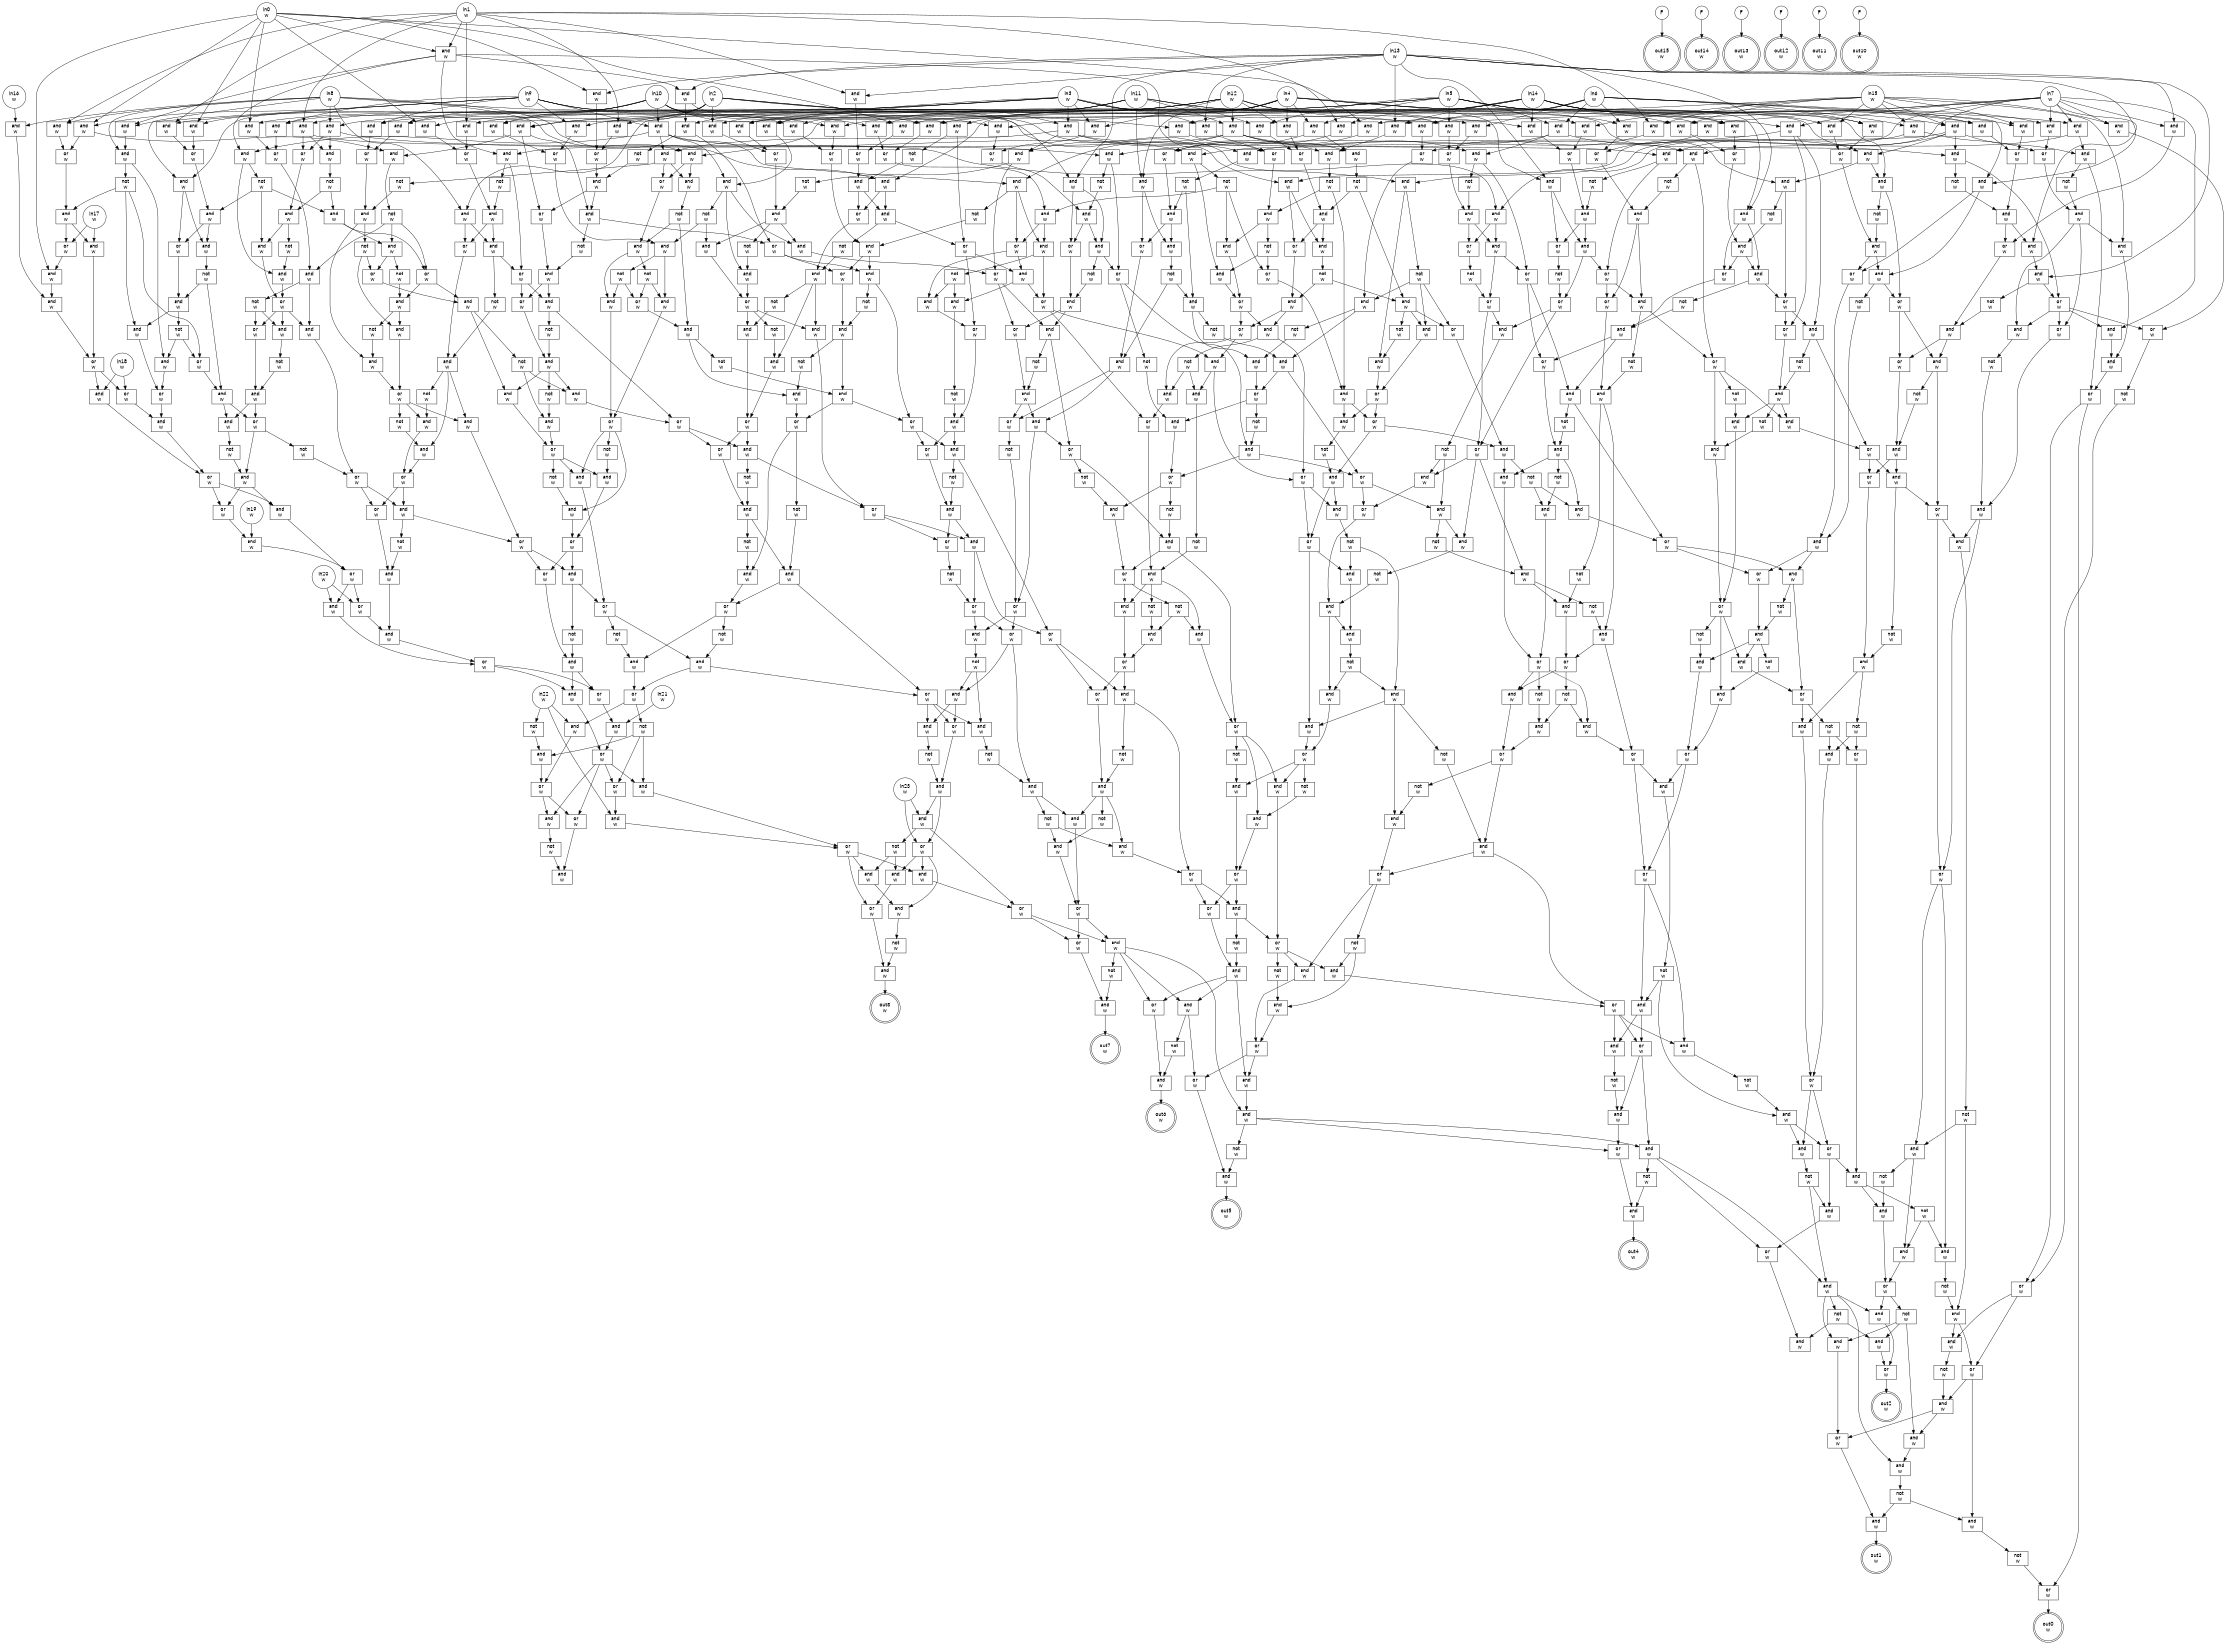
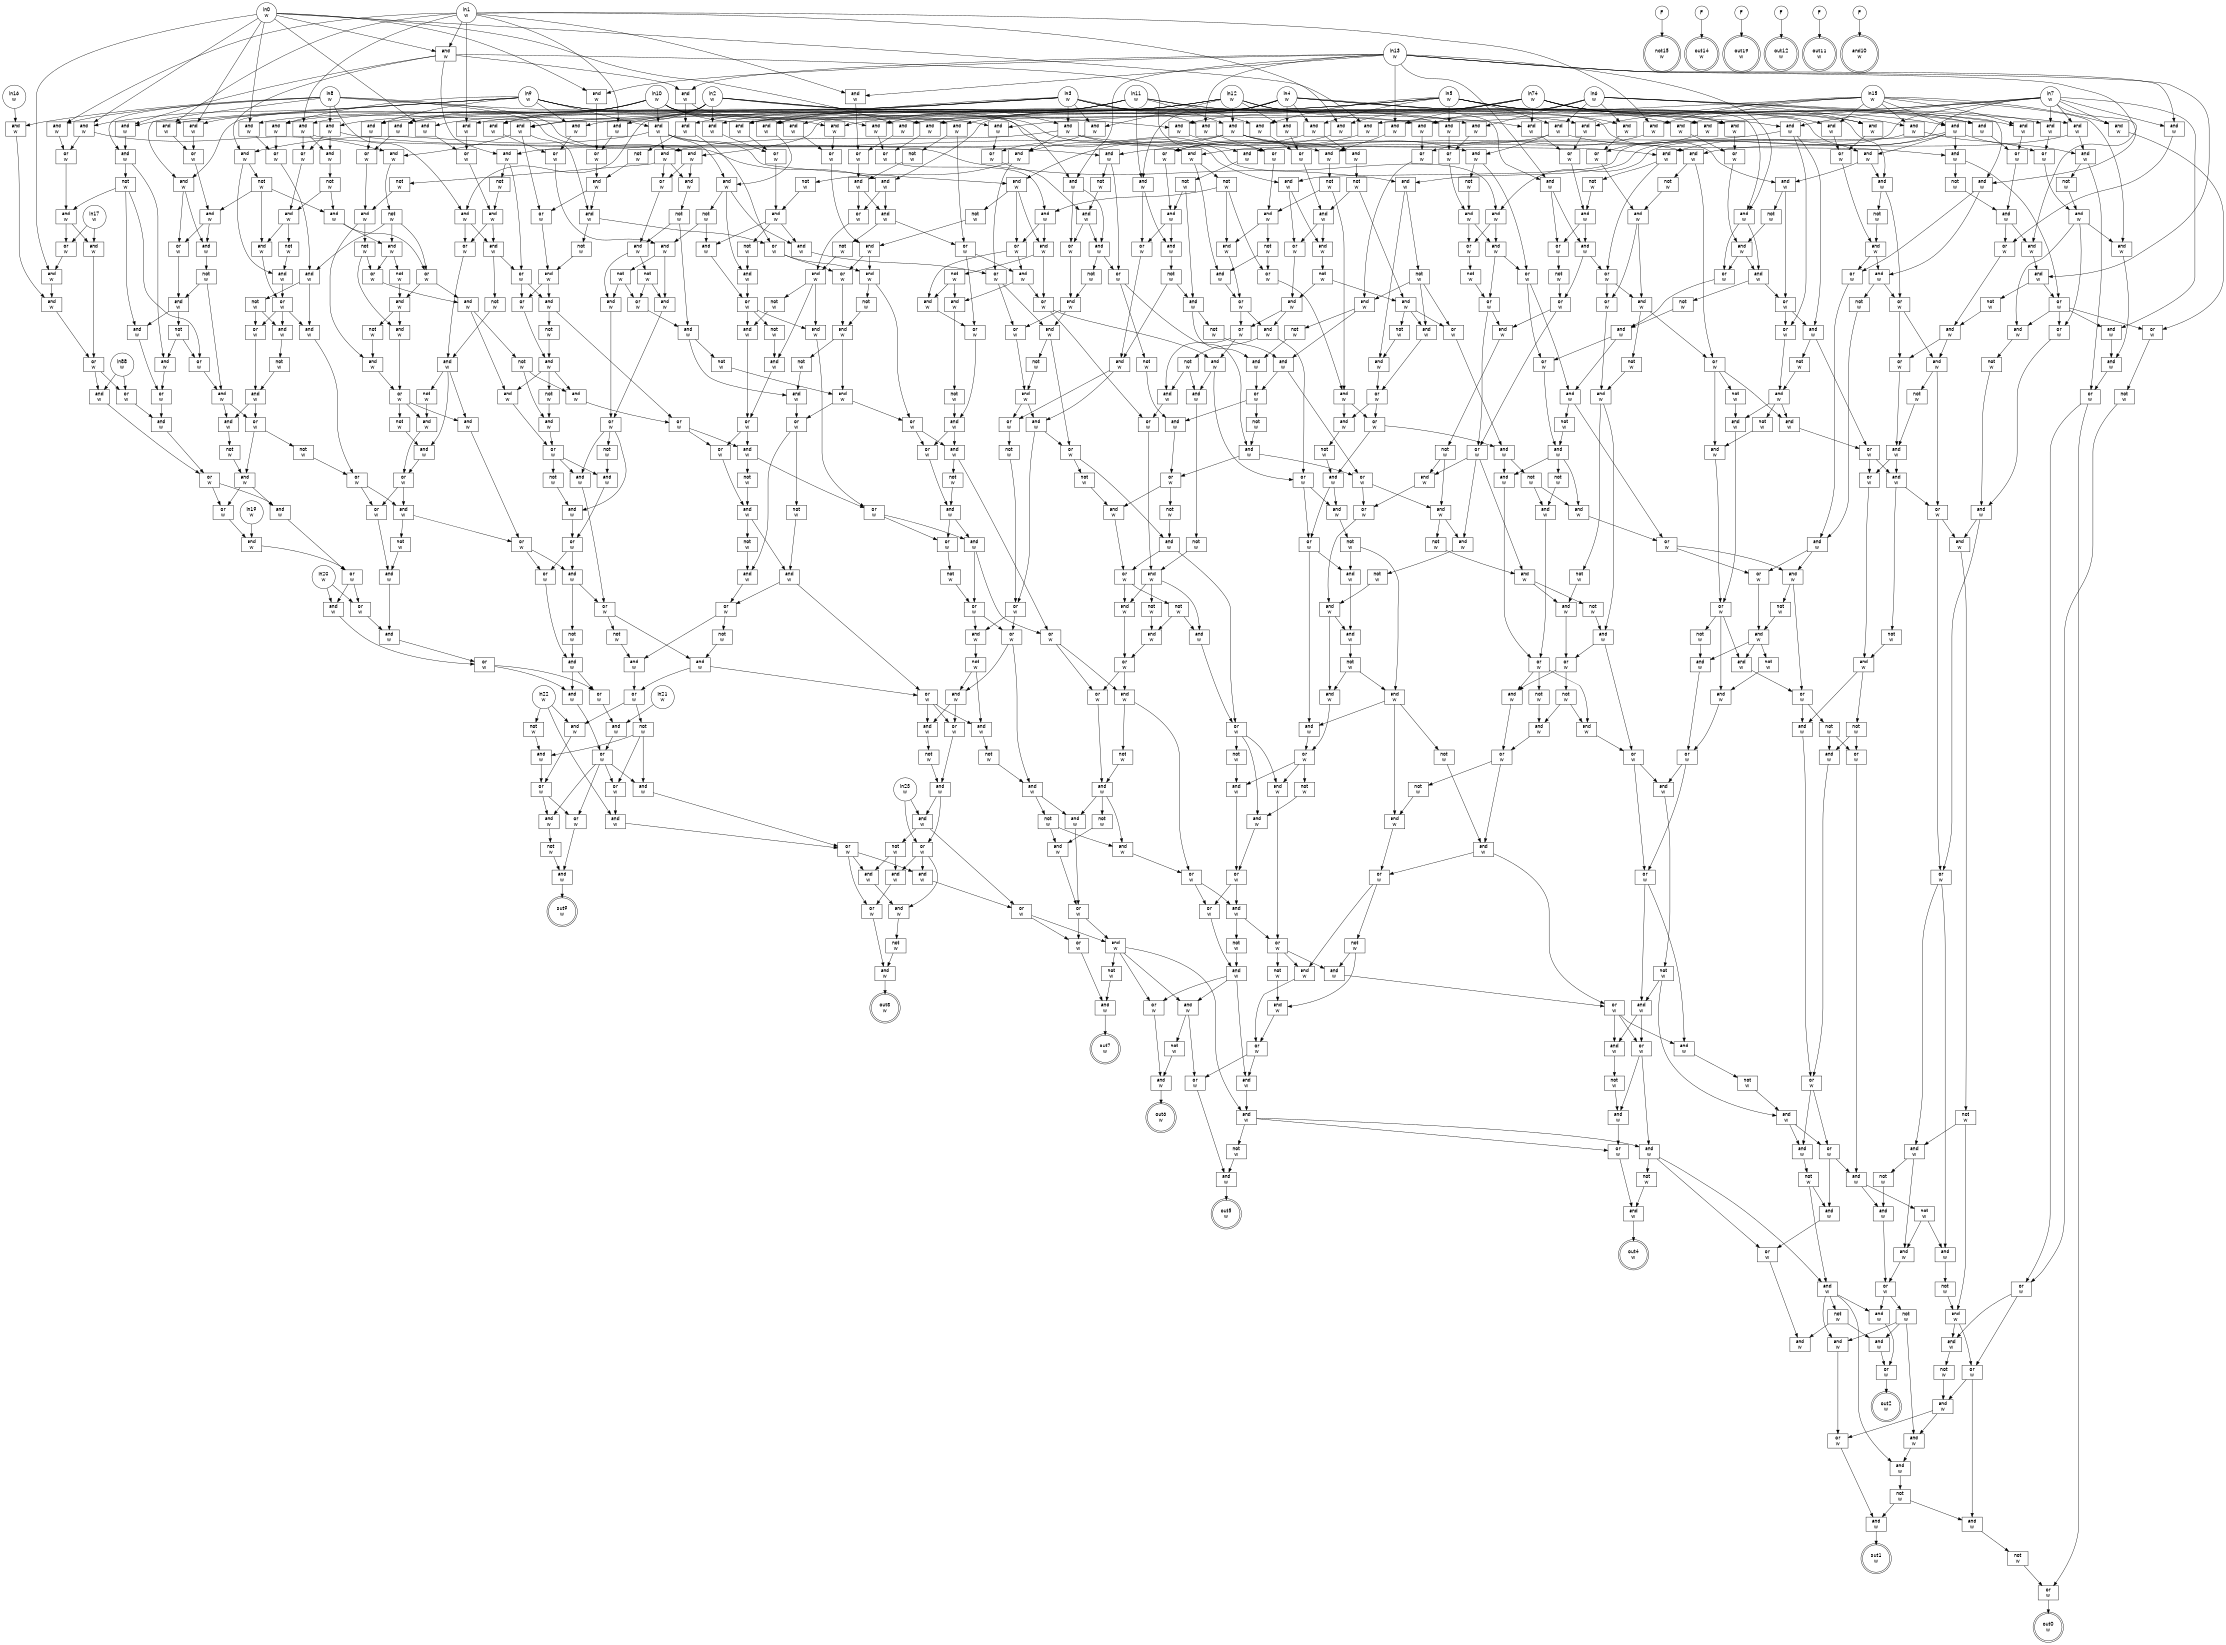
node "out15 w": label "out15 w" -> "not15 w"
node "out13 w": label "out13 w" -> "out19 w"
node "out10 w": label "out10 w" -> "and10 w"
node "in14 w": label "in14 w" -> "in74 w"
node "in18 w": label "in18 w" -> "in88 w"
node "out9 w": added
